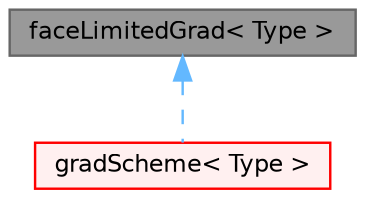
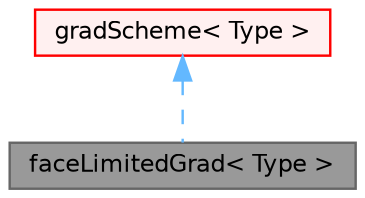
edge "gradScheme< Type >" -> "faceLimitedGrad< Type >": reversed
